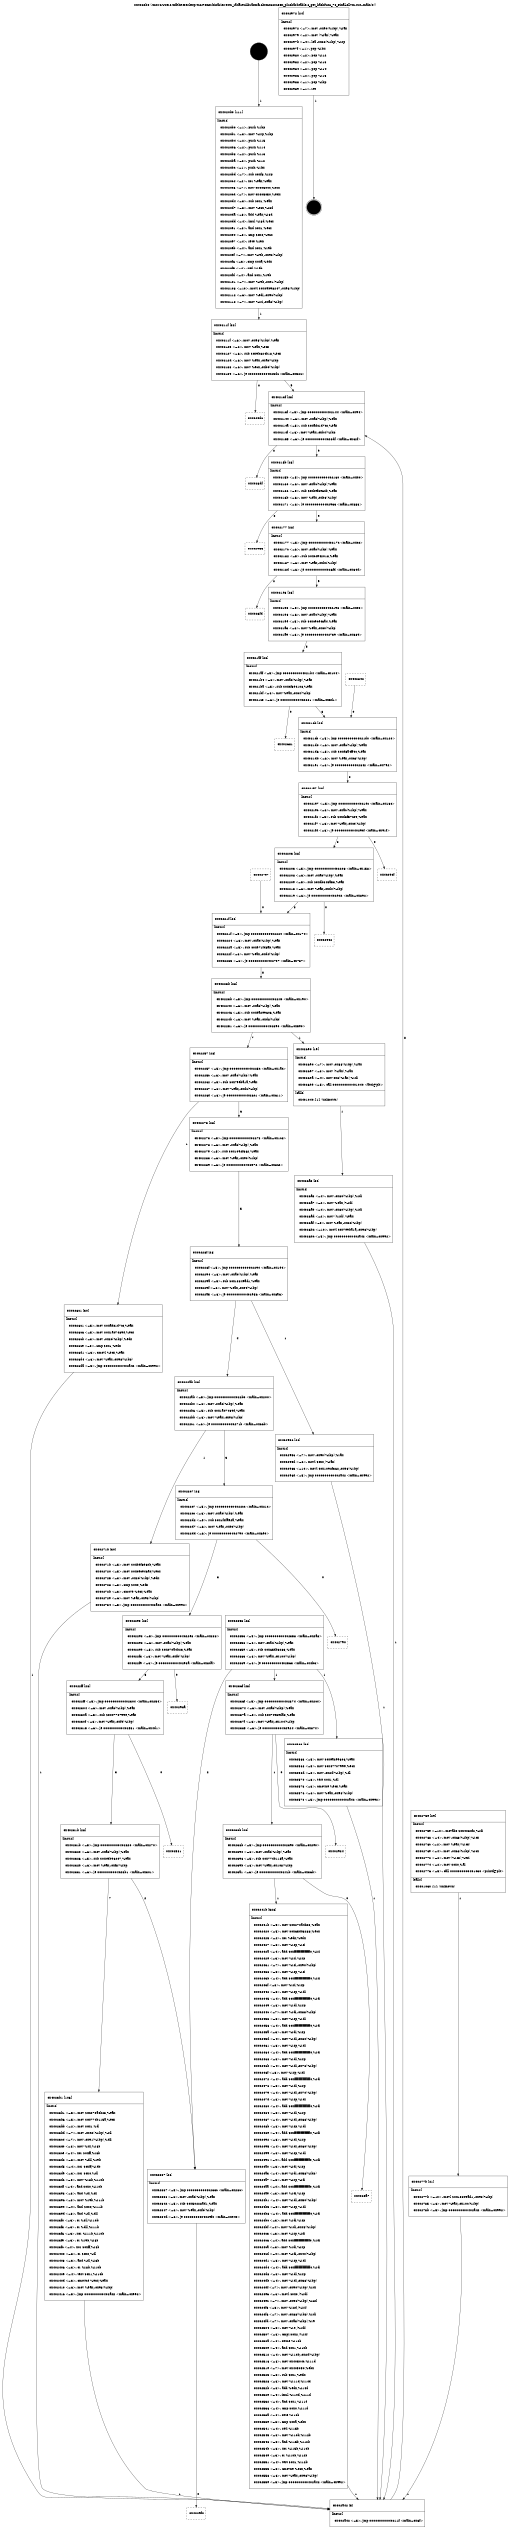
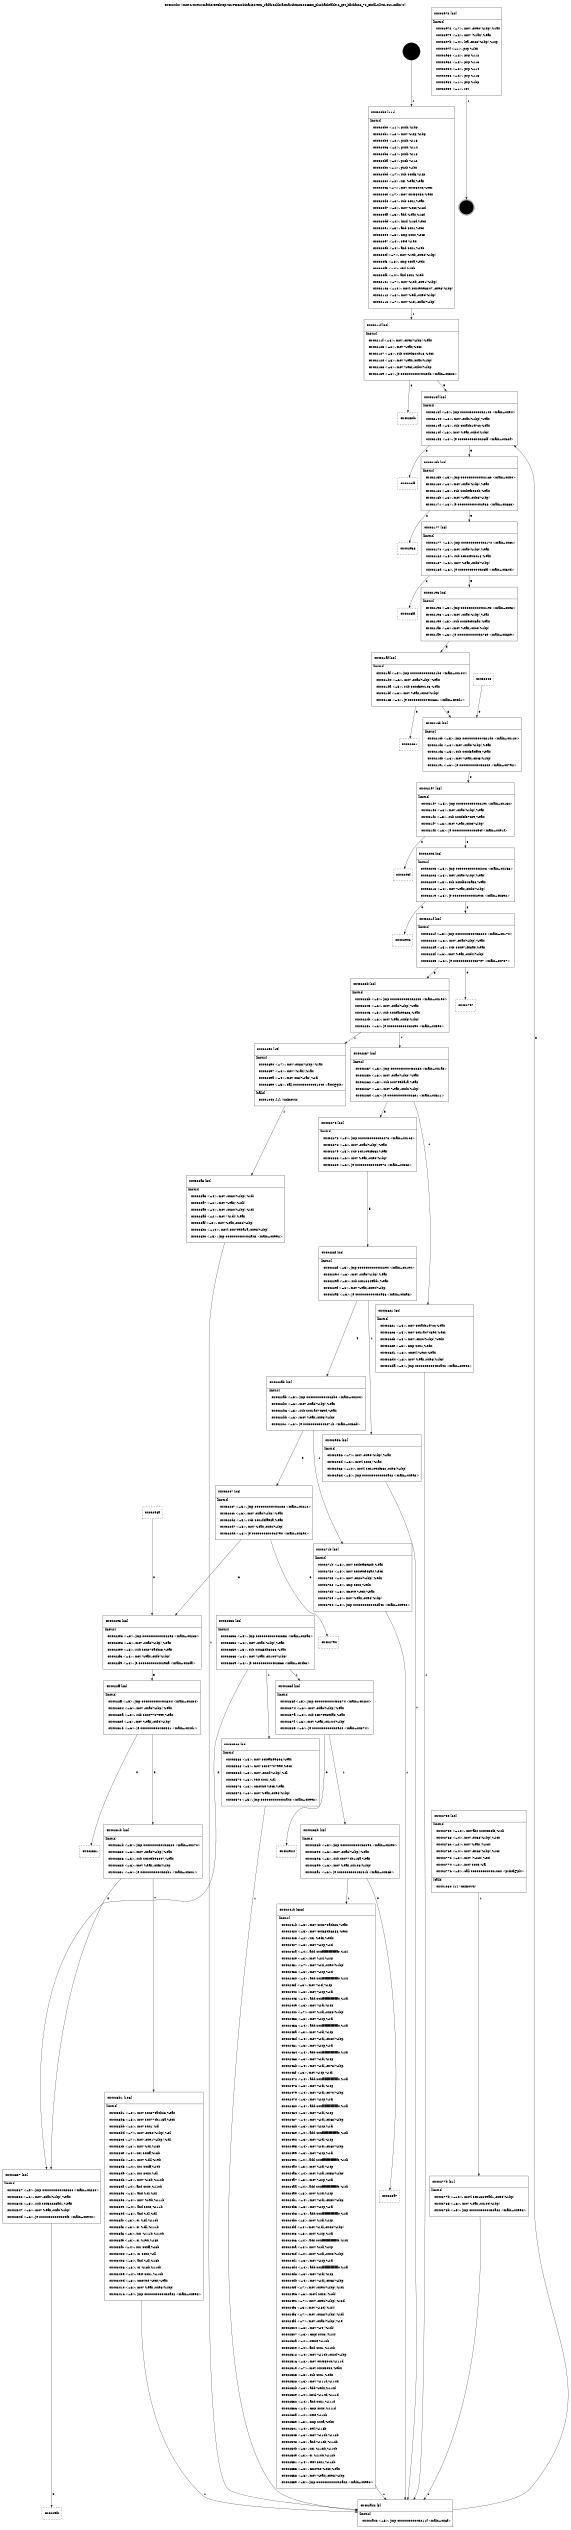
edge "0x4027e7" -> "0x40221f [28]": reversed
edge "0x4022e3 [28]" -> "0x40298a": reversed
